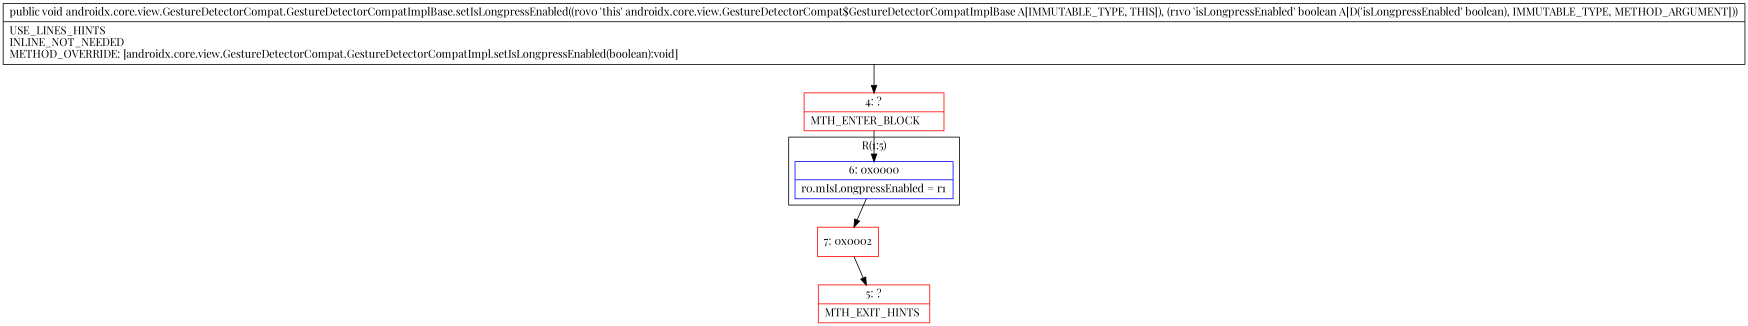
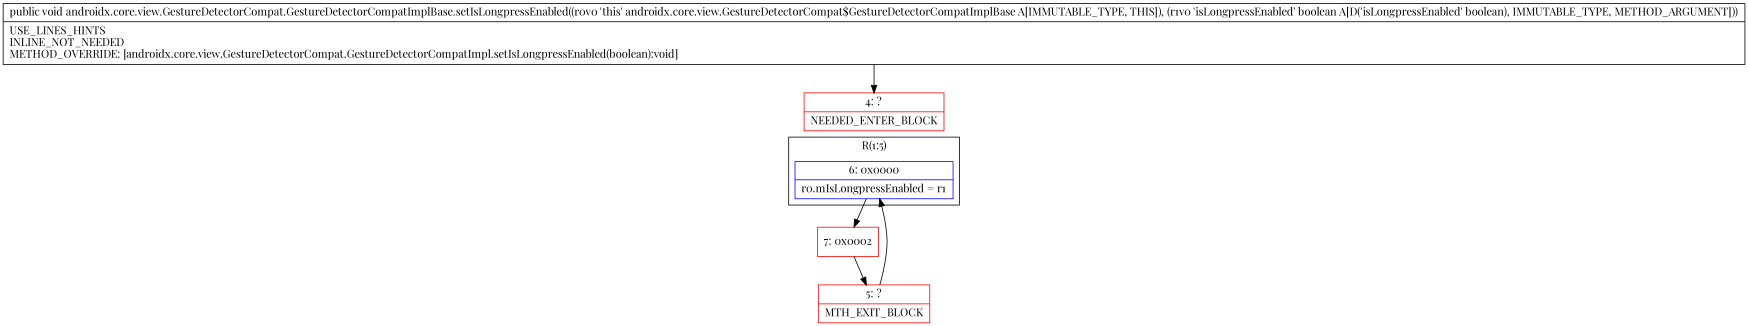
node "4: ?": text "MTH_ENTER_BLOCK" -> "NEEDED_ENTER_BLOCK"
edge "4: ?" -> "6: 0x0000": now "5: ?" -> "6: 0x0000"
node "5: ?": text "MTH_EXIT_HINTS" -> "MTH_EXIT_BLOCK"
